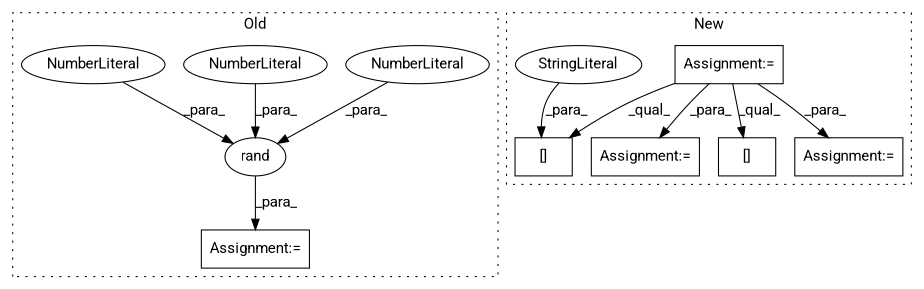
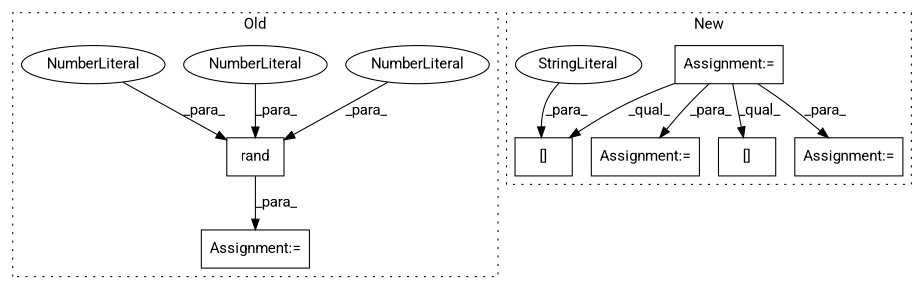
node "rand": shape ellipse -> box
